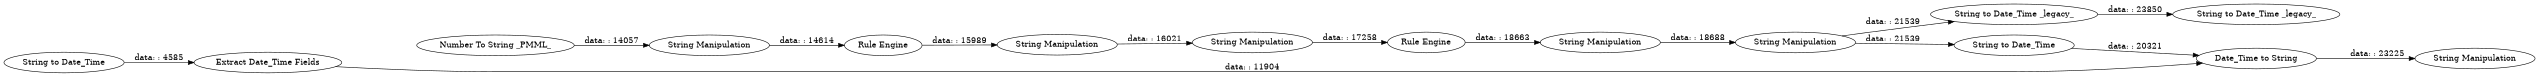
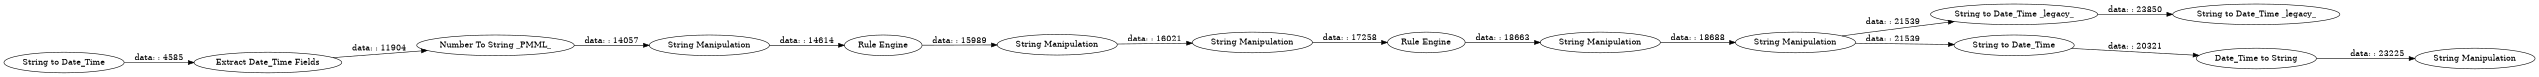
edge "Extract Date_Time Fields" -> "Date_Time to String": now "Extract Date_Time Fields" -> "Number To String _PMML_"
